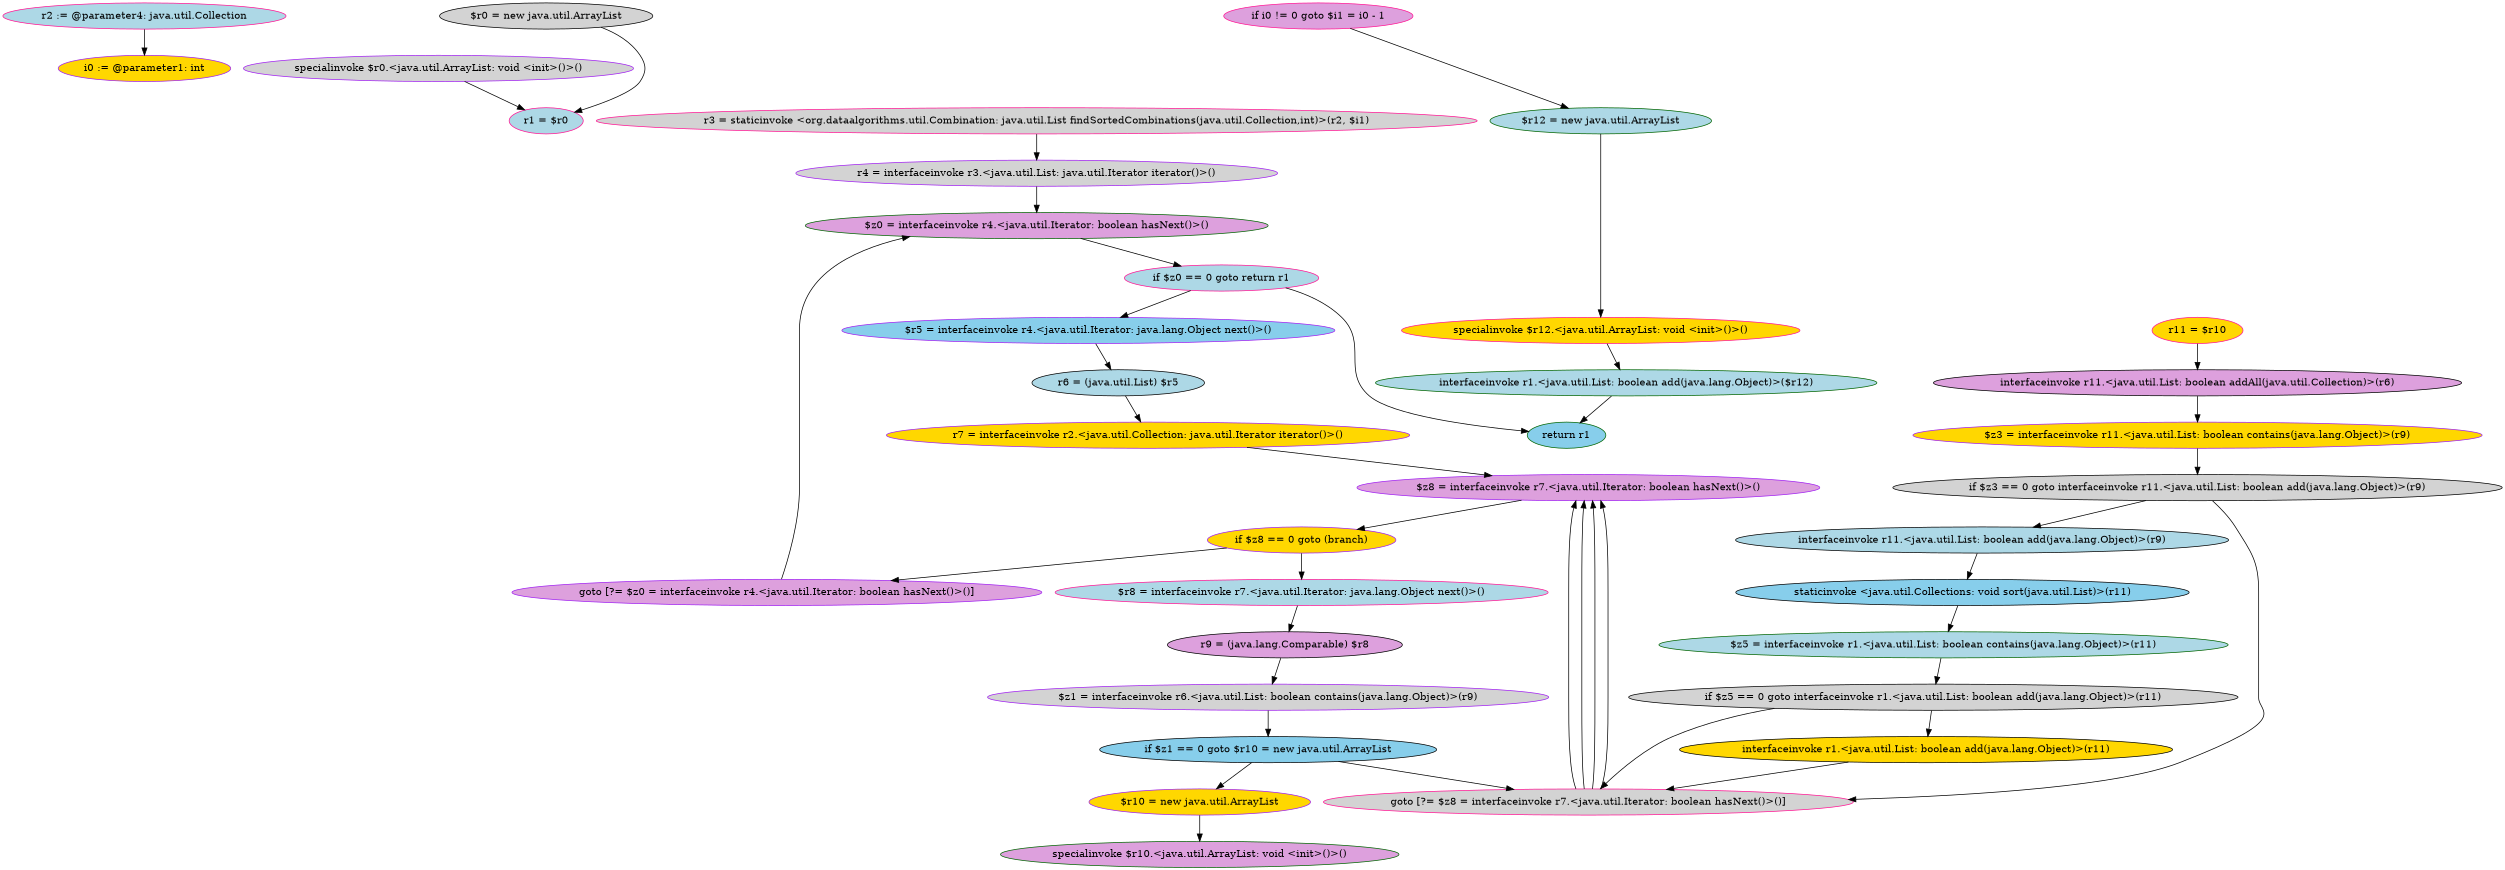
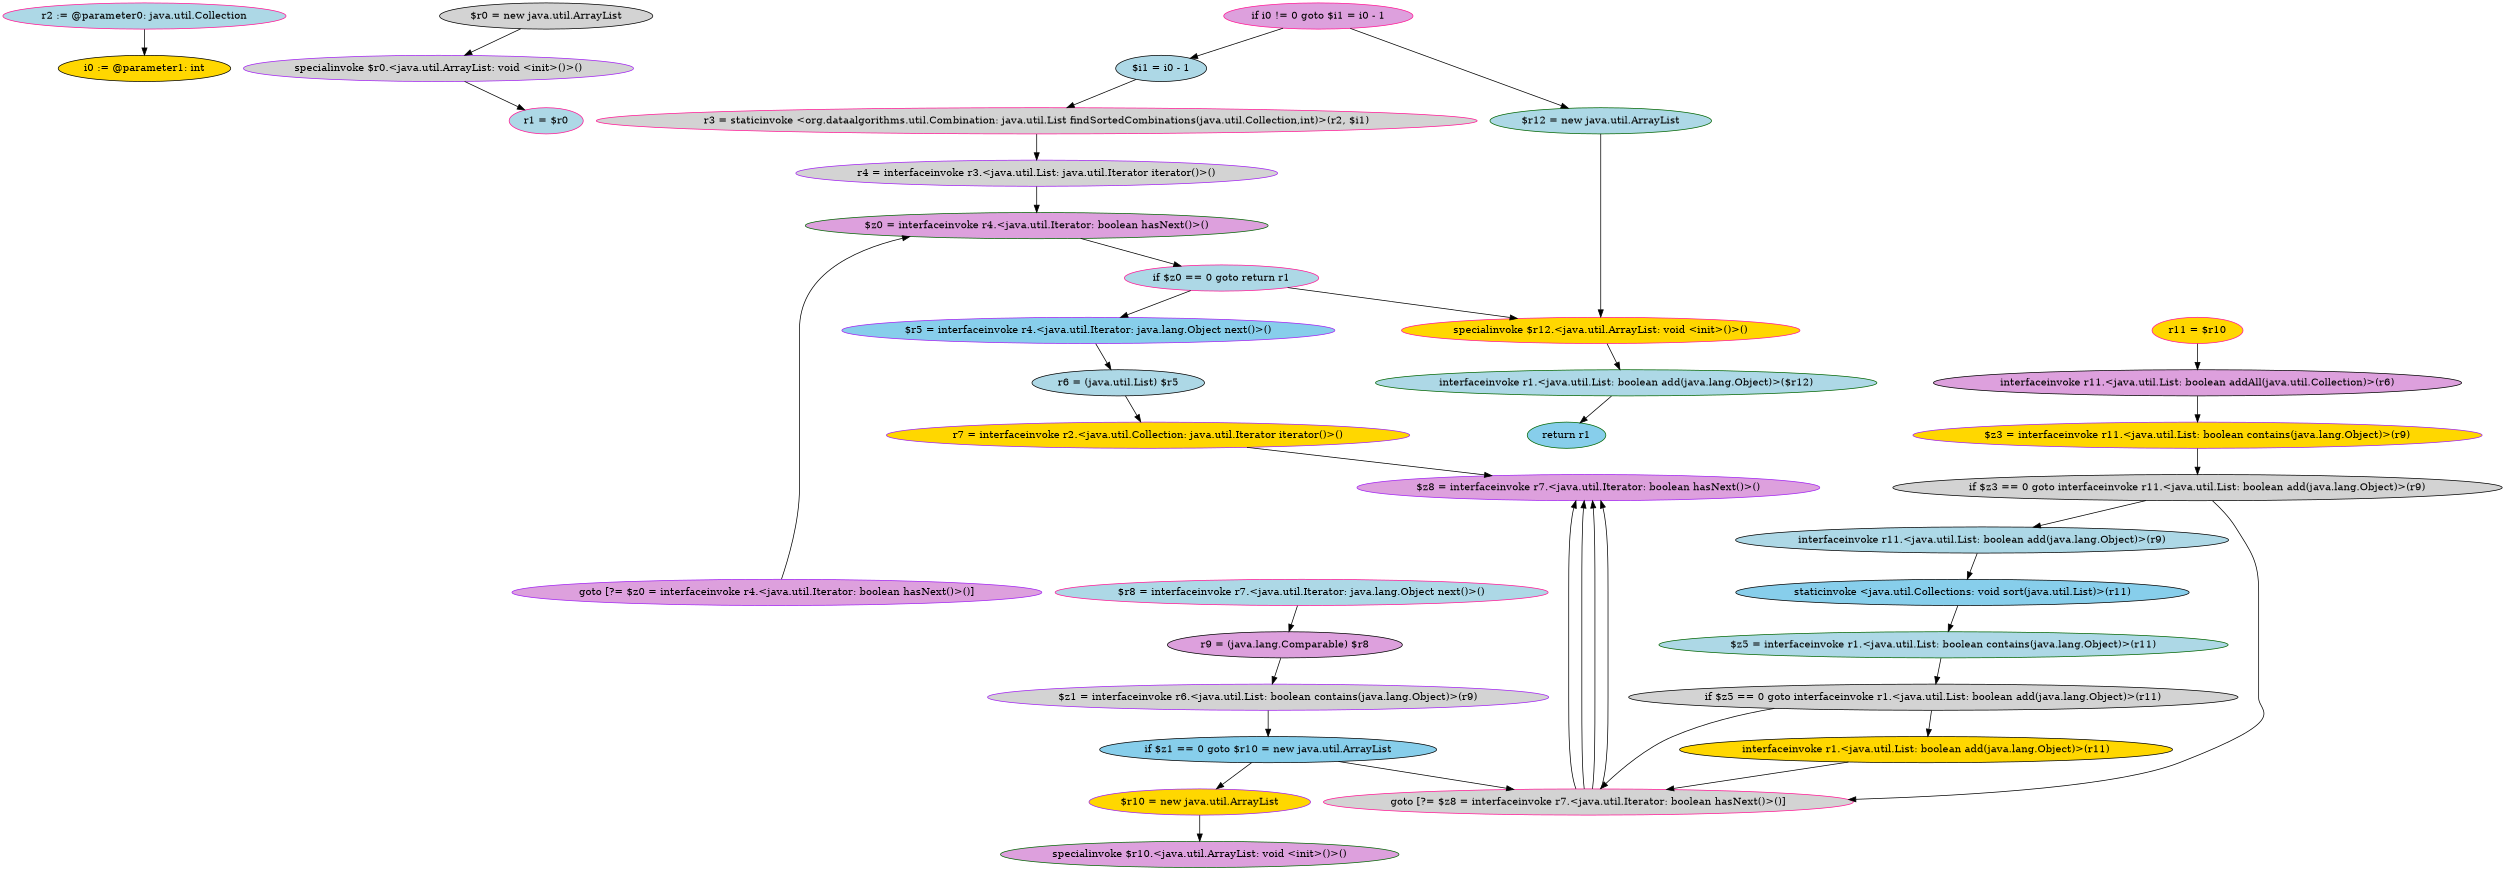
node "r2 := @parameter4: java.util.Collection": label "r2 := @parameter4: java.util.Collection" -> "r2 := @parameter0: java.util.Collection"
node "i0 := @parameter1: int": color purple -> black
node "$i1 = i0 - 1": added
edge "$r0 = new java.util.ArrayList" -> "r1 = $r0": now "$r0 = new java.util.ArrayList" -> "specialinvoke $r0.<java.util.ArrayList: void <init>()>()"
edge "if $z0 == 0 goto return r1" -> "return r1": now "if $z0 == 0 goto return r1" -> "specialinvoke $r12.<java.util.ArrayList: void <init>()>()"
node "if $z8 == 0 goto (branch)": removed
